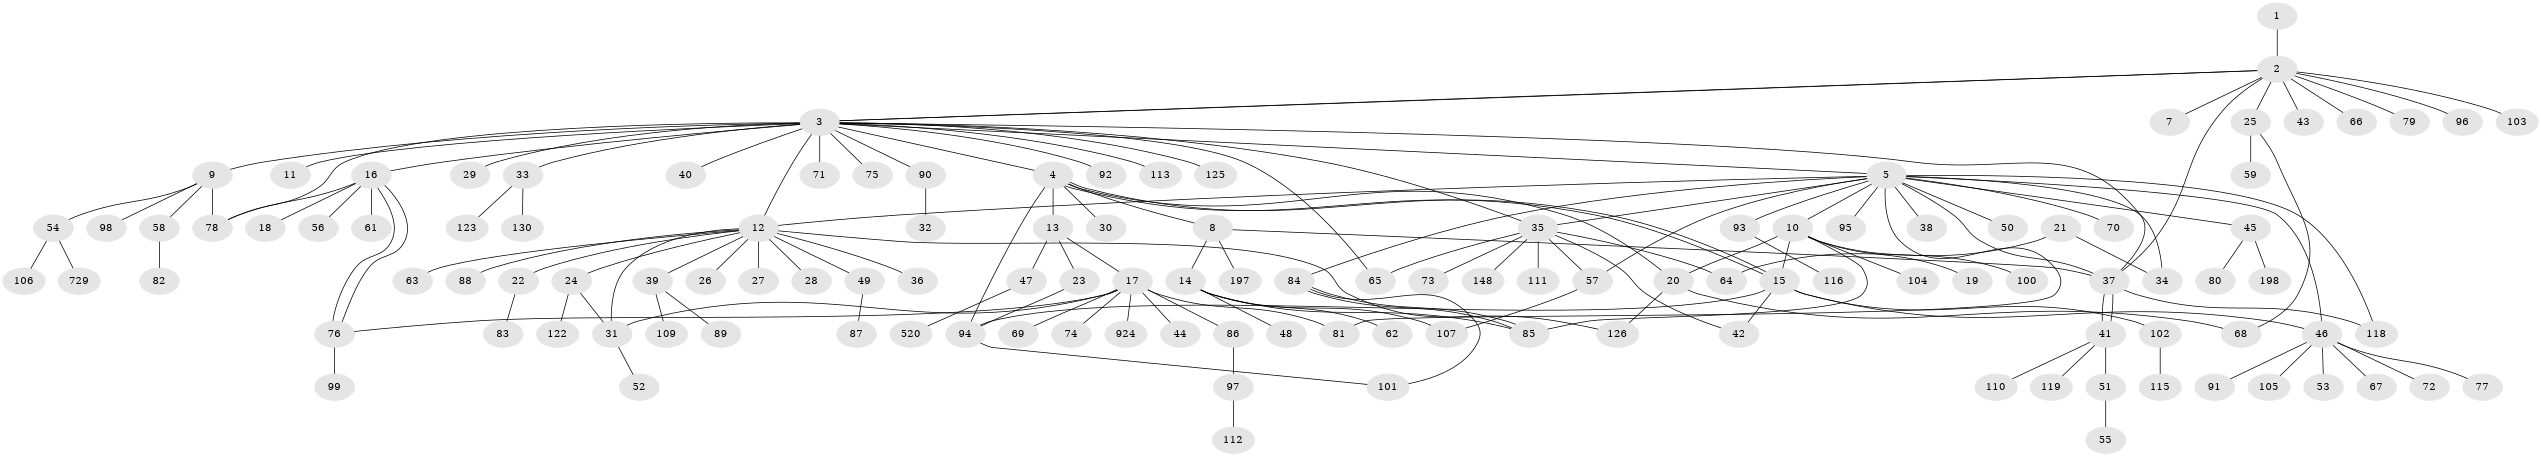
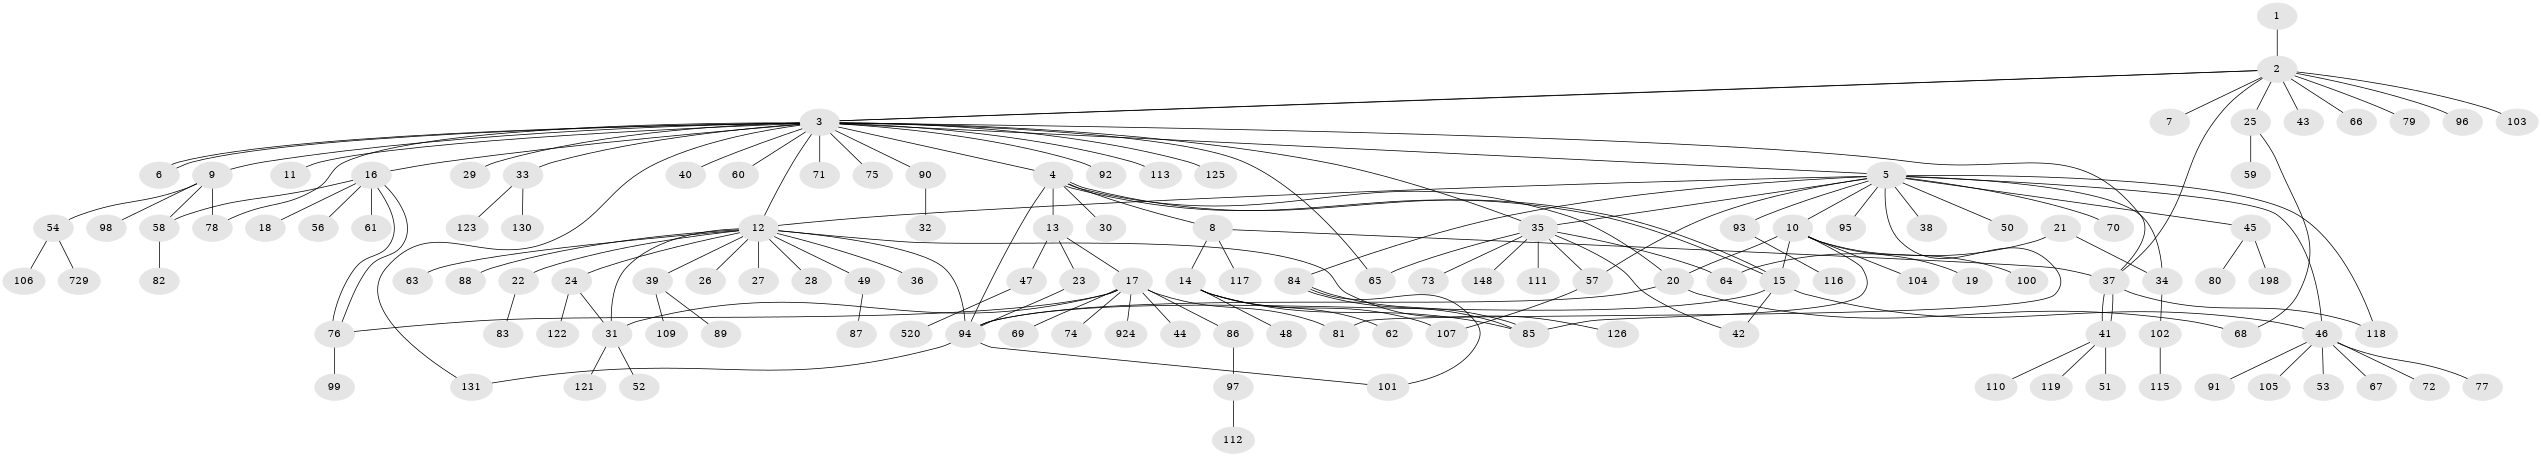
node "6": added
node "60": added
edge "16" -- "78": now "16" -- "58"
edge "5" -- "37": removed
edge "12" -- "94": added
node "197": label "197" -> "117"
edge "15" -- "102": now "34" -- "102"
edge "20" -- "126": now "20" -- "94"
node "131": added
node "121": added
node "55": removed
